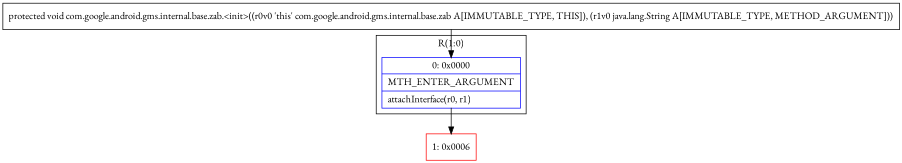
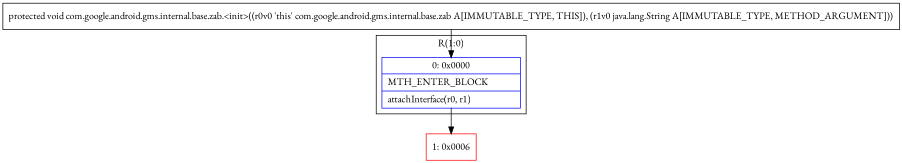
node "0: 0x0000": text "MTH_ENTER_ARGUMENT" -> "MTH_ENTER_BLOCK"
